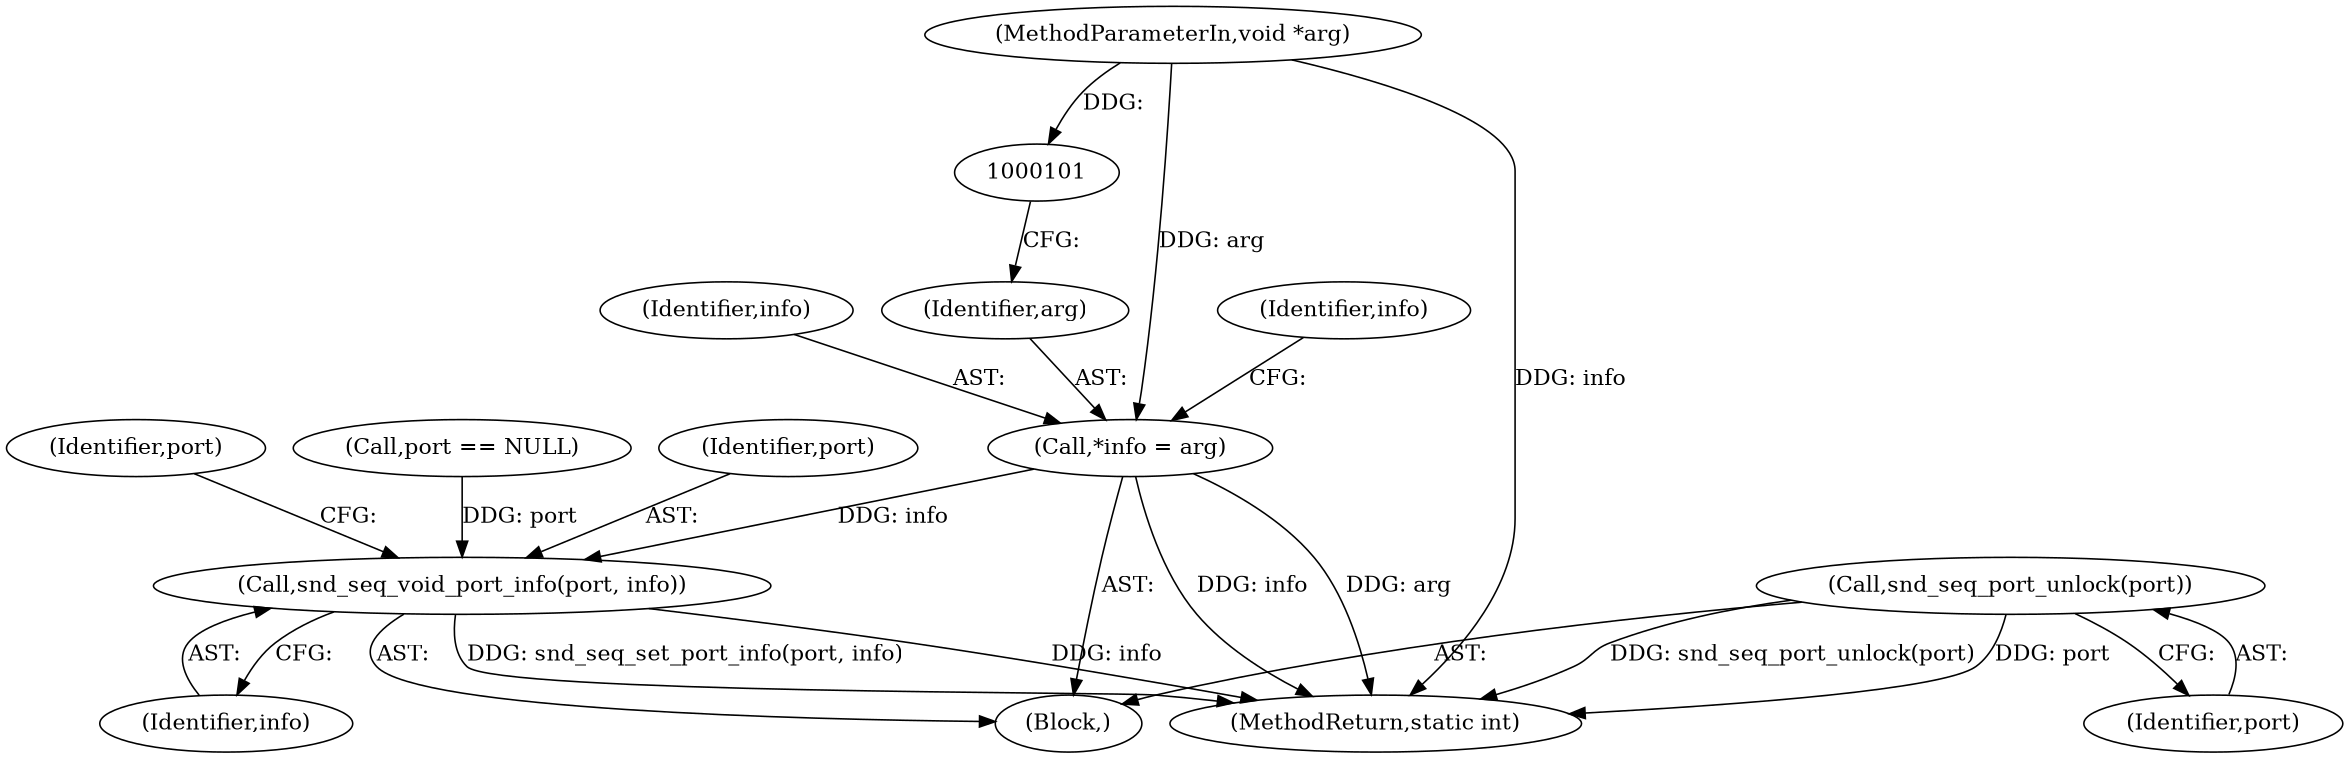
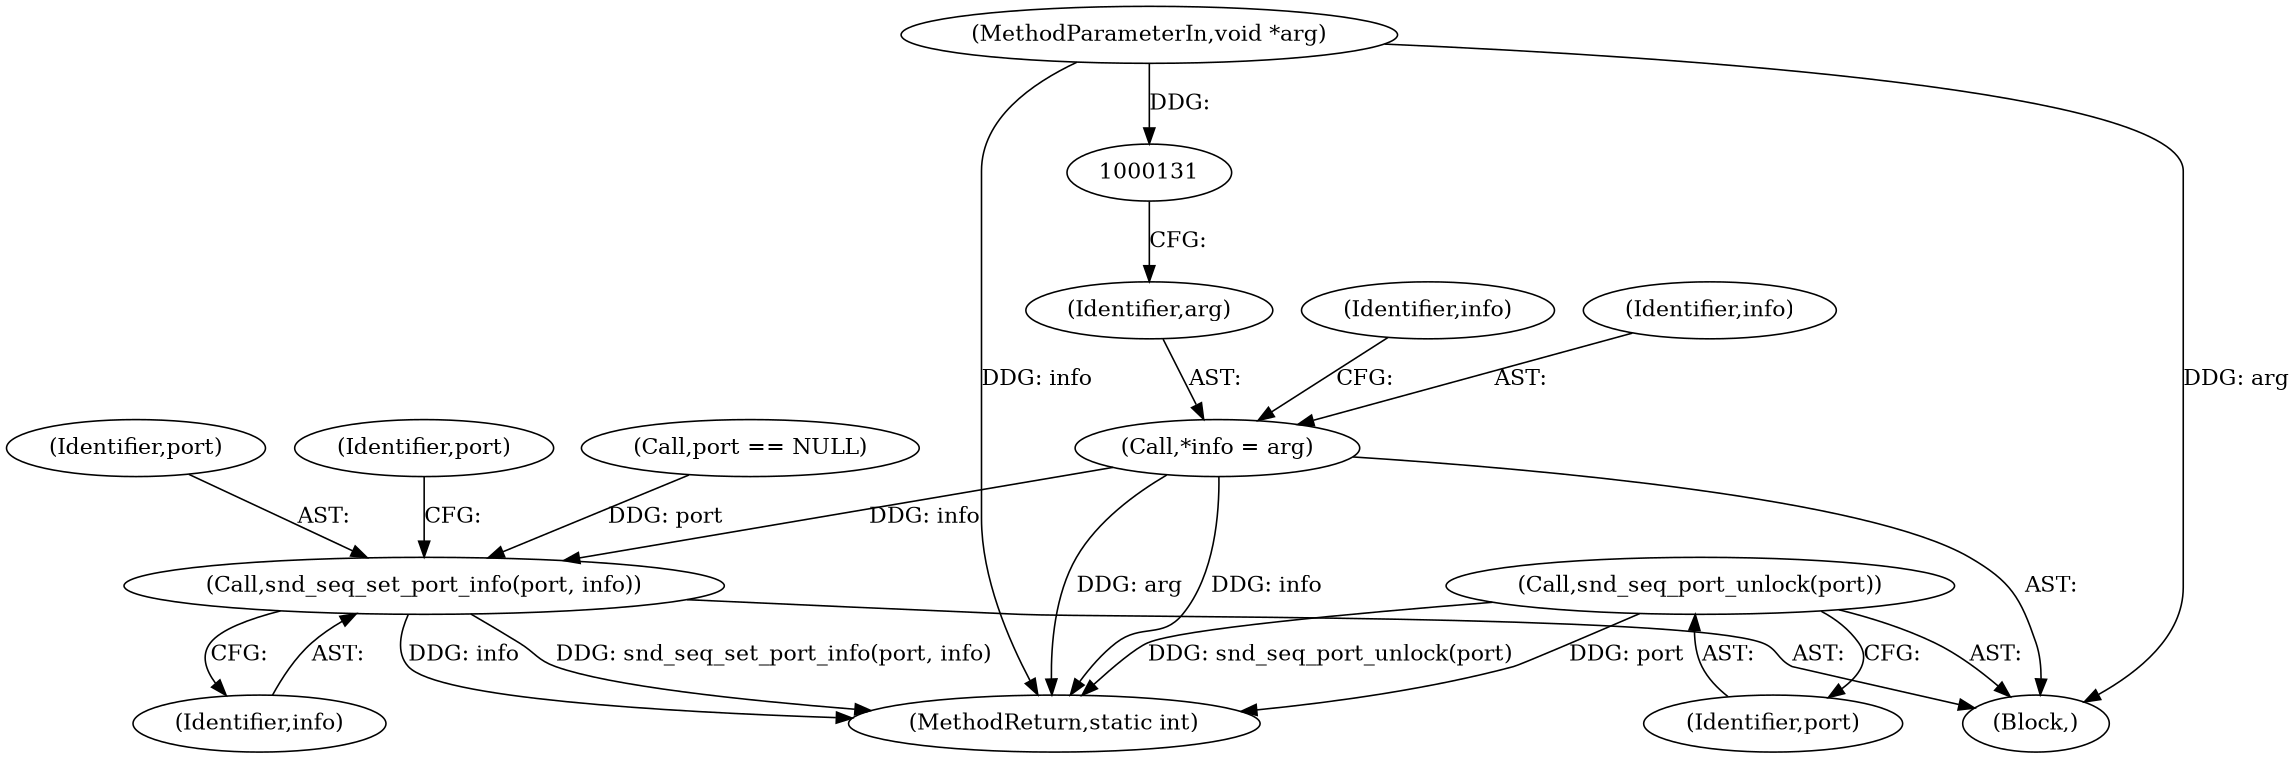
node "1000101": label "1000101" -> "1000131"
edge "(MethodParameterIn,void *arg)" -> "(Call,*info = arg)": now "(MethodParameterIn,void *arg)" -> "(Block,)"
node "(Call,snd_seq_void_port_info(port, info))": label "(Call,snd_seq_void_port_info(port, info))" -> "(Call,snd_seq_set_port_info(port, info))"
